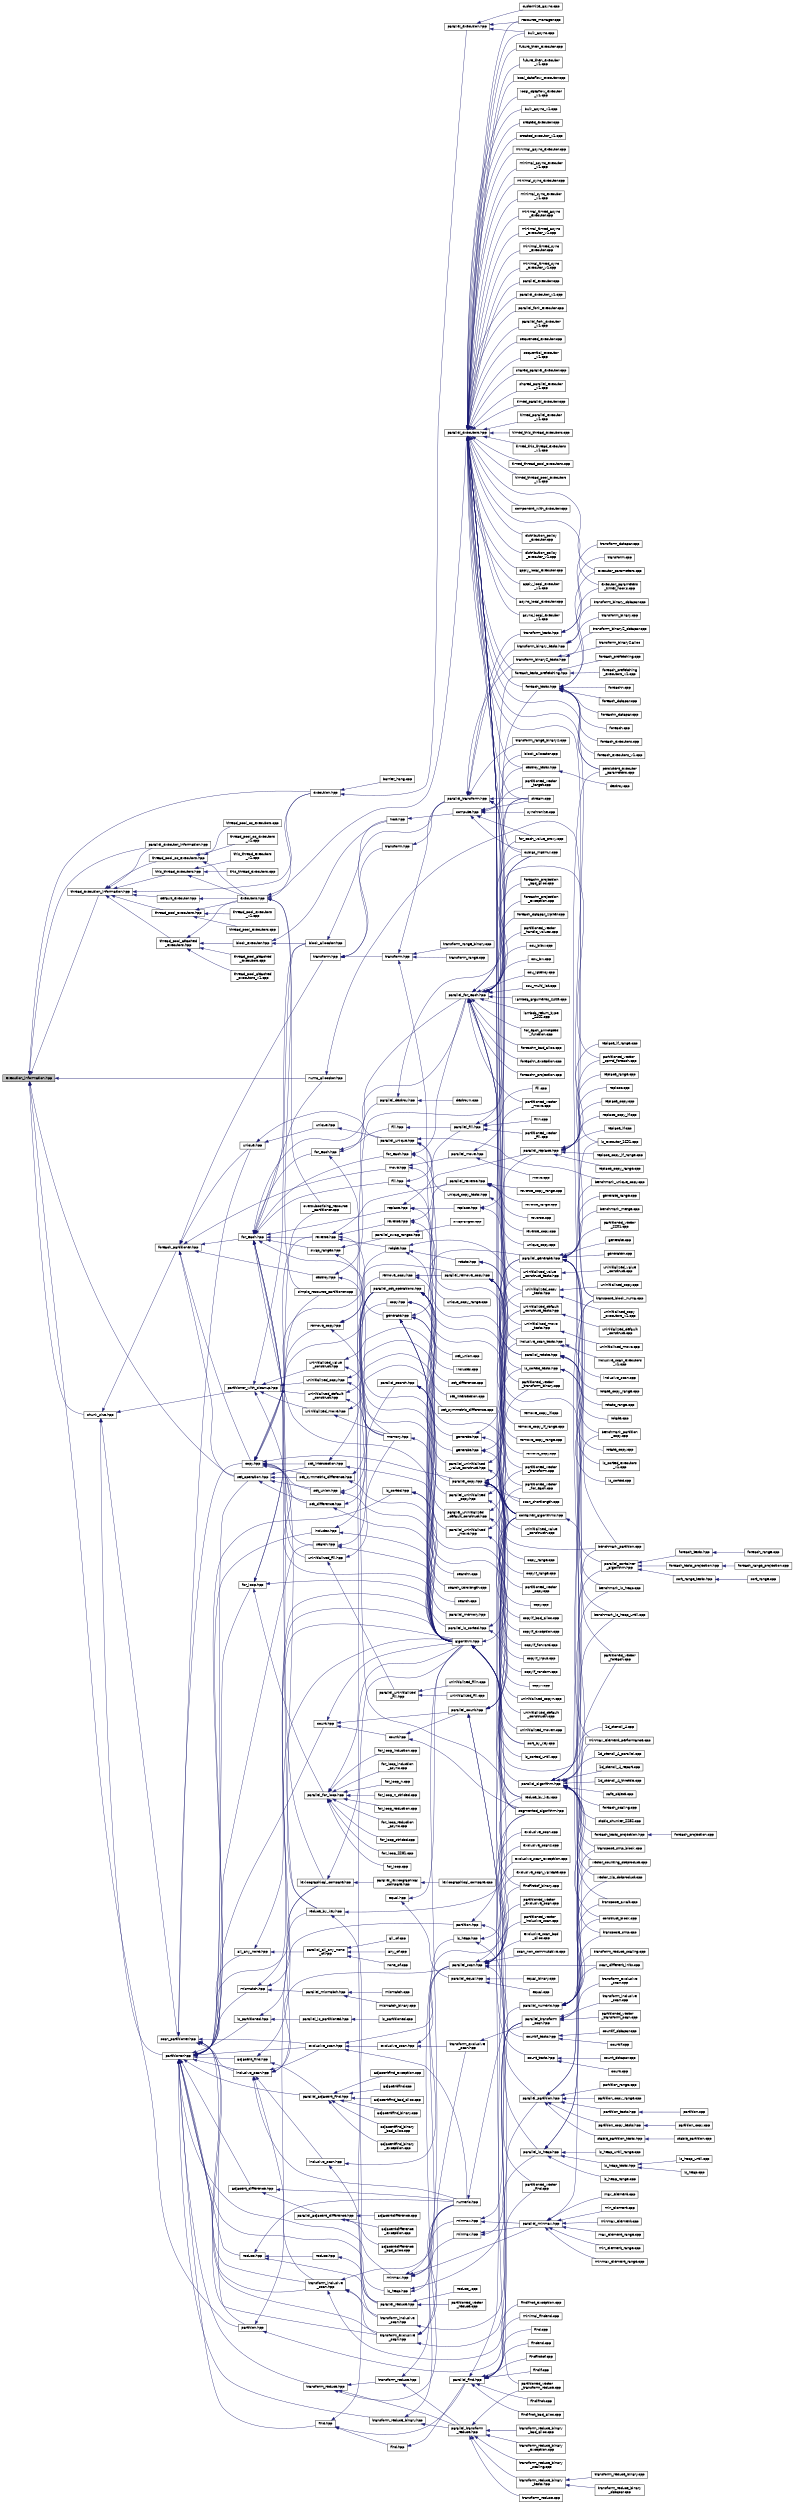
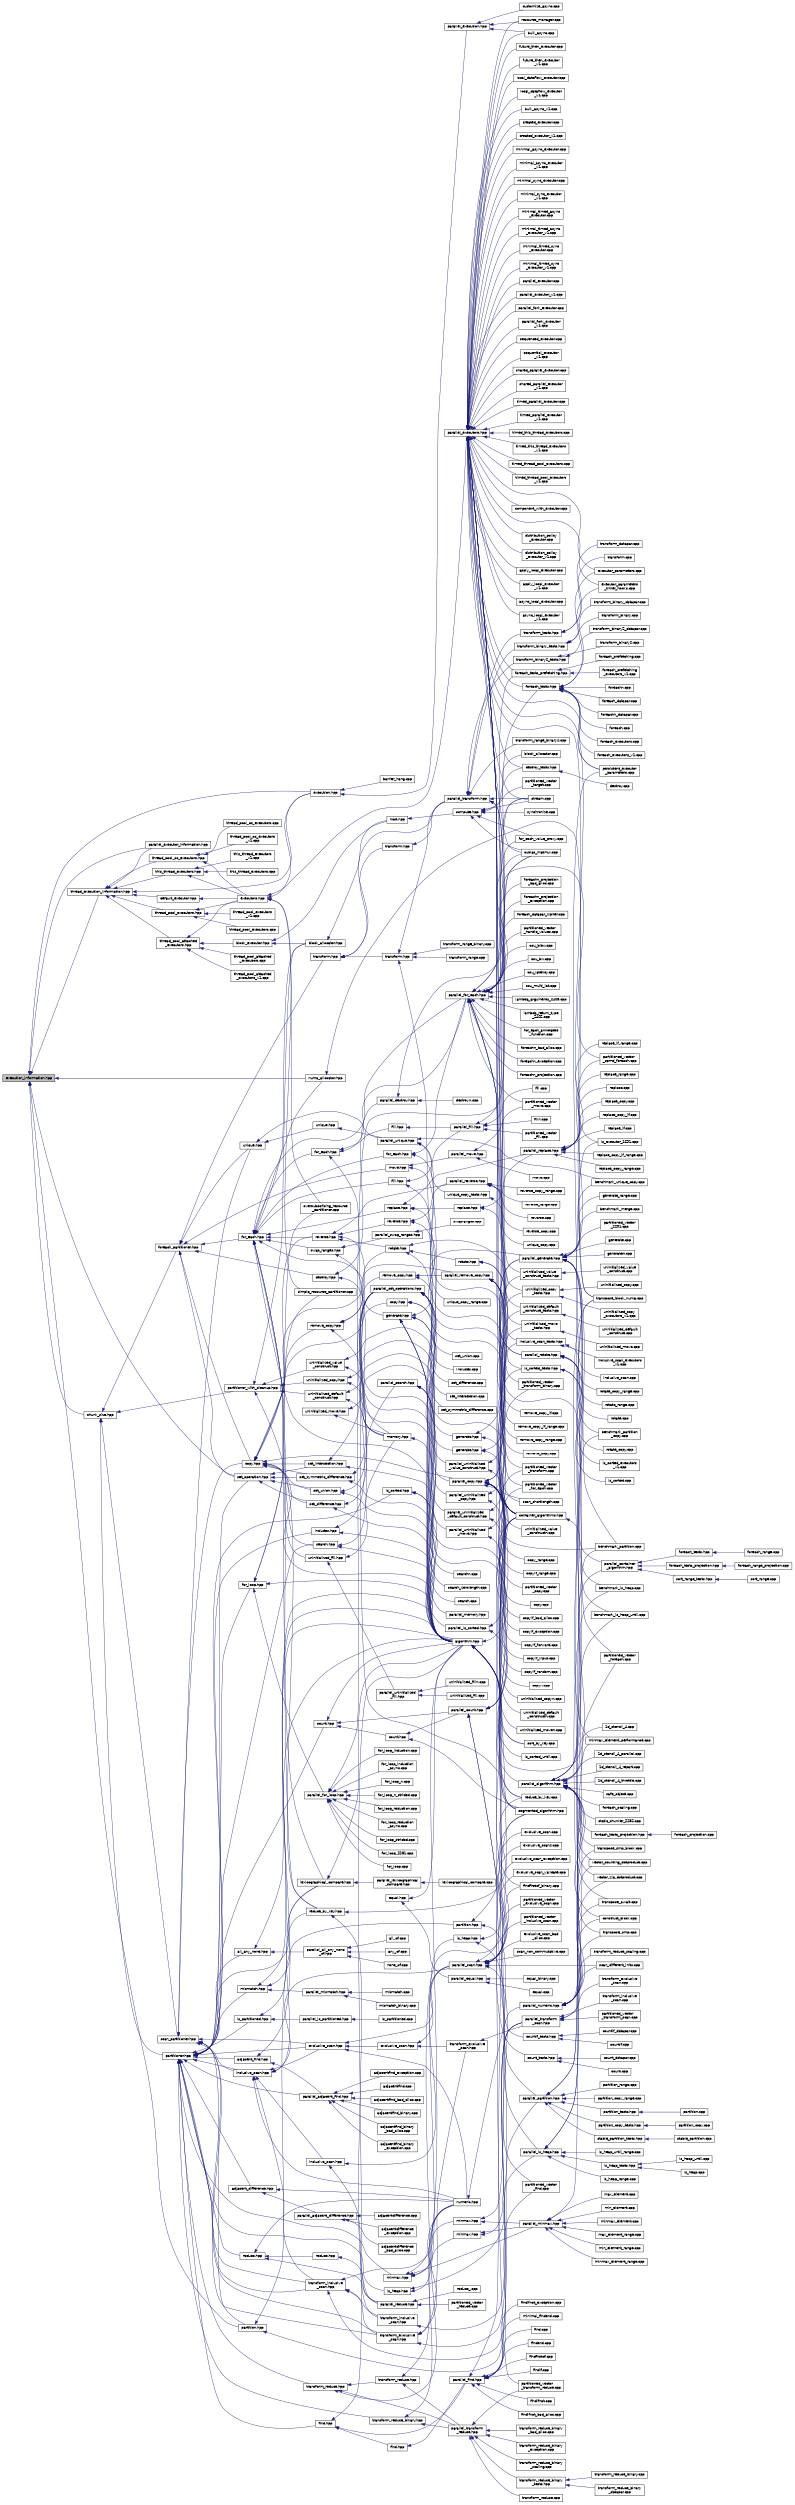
node "transform_binary2.alloc": label "transform_binary2.alloc" -> "transform_binary2.cpp"
edge "uninitialized_move.hpp" -> "partitioner_with_cleanup.hpp": removed
